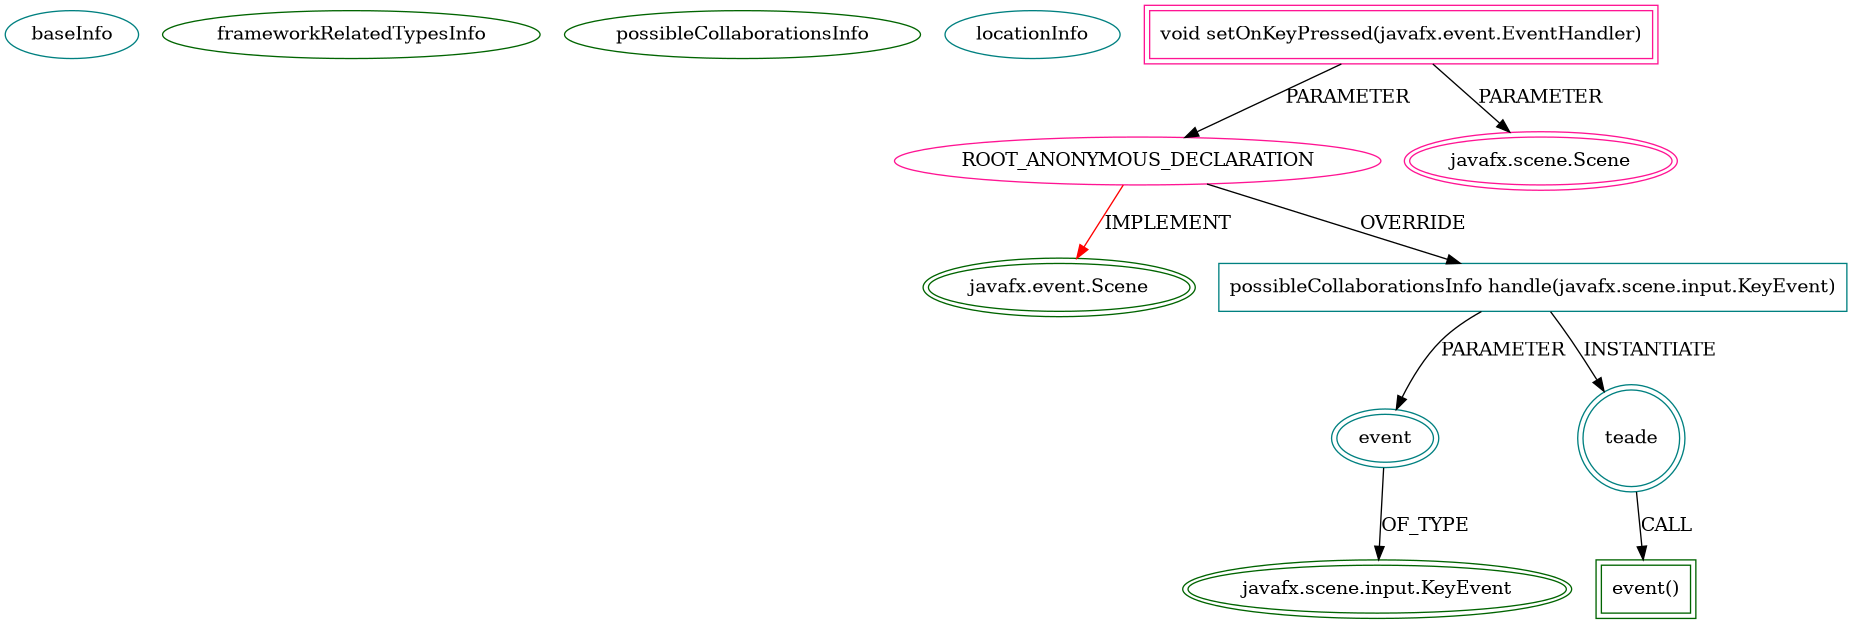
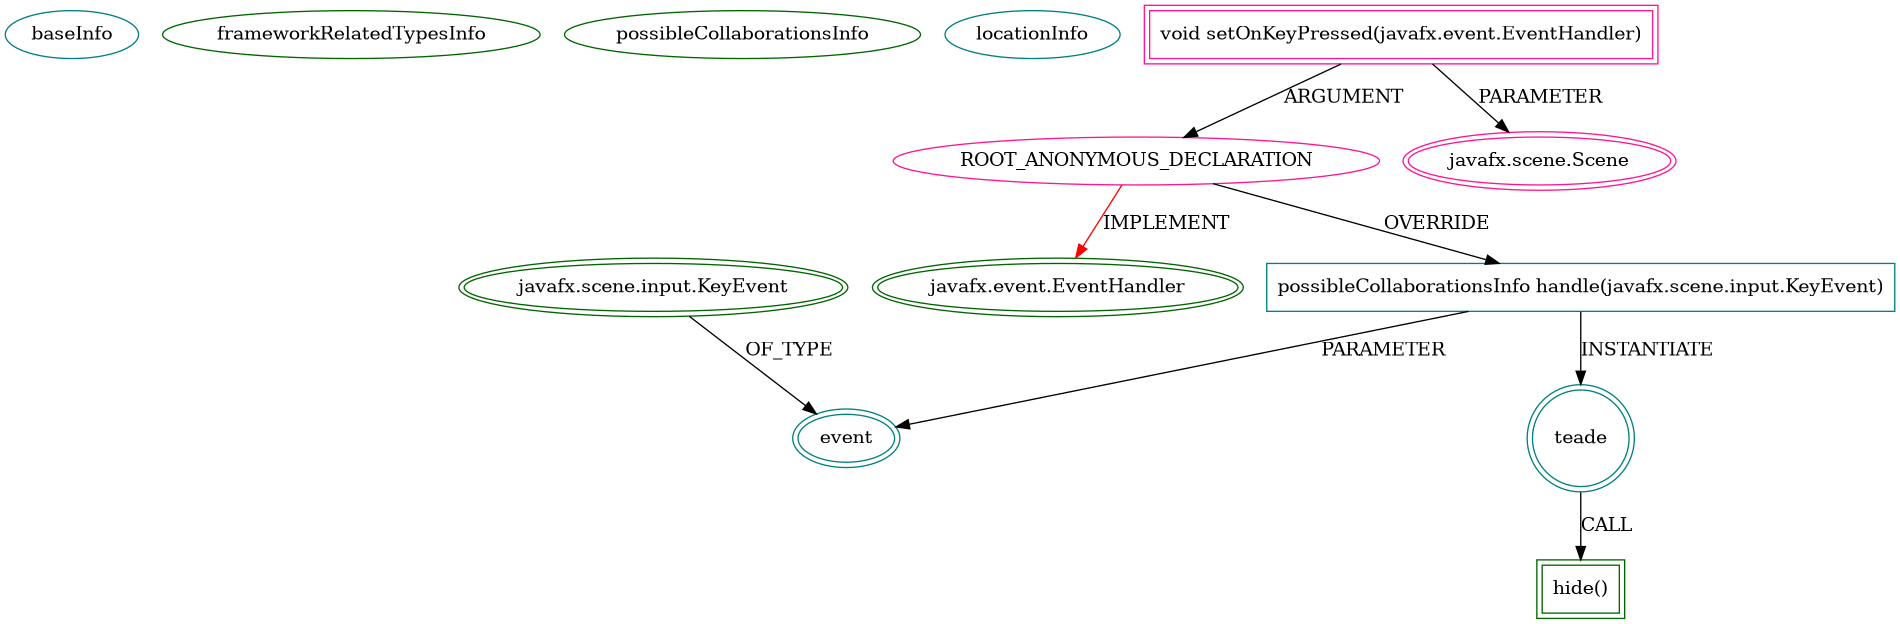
edge "void setOnKeyPressed(javafx.event.EventHandler)" -> "ROOT_ANONYMOUS_DECLARATION": label "PARAMETER" -> "ARGUMENT"
node "javafx.event.Scene": label "javafx.event.Scene" -> "javafx.event.EventHandler"
edge "event" -> "javafx.scene.input.KeyEvent": reversed
node "event()": label "event()" -> "hide()"
